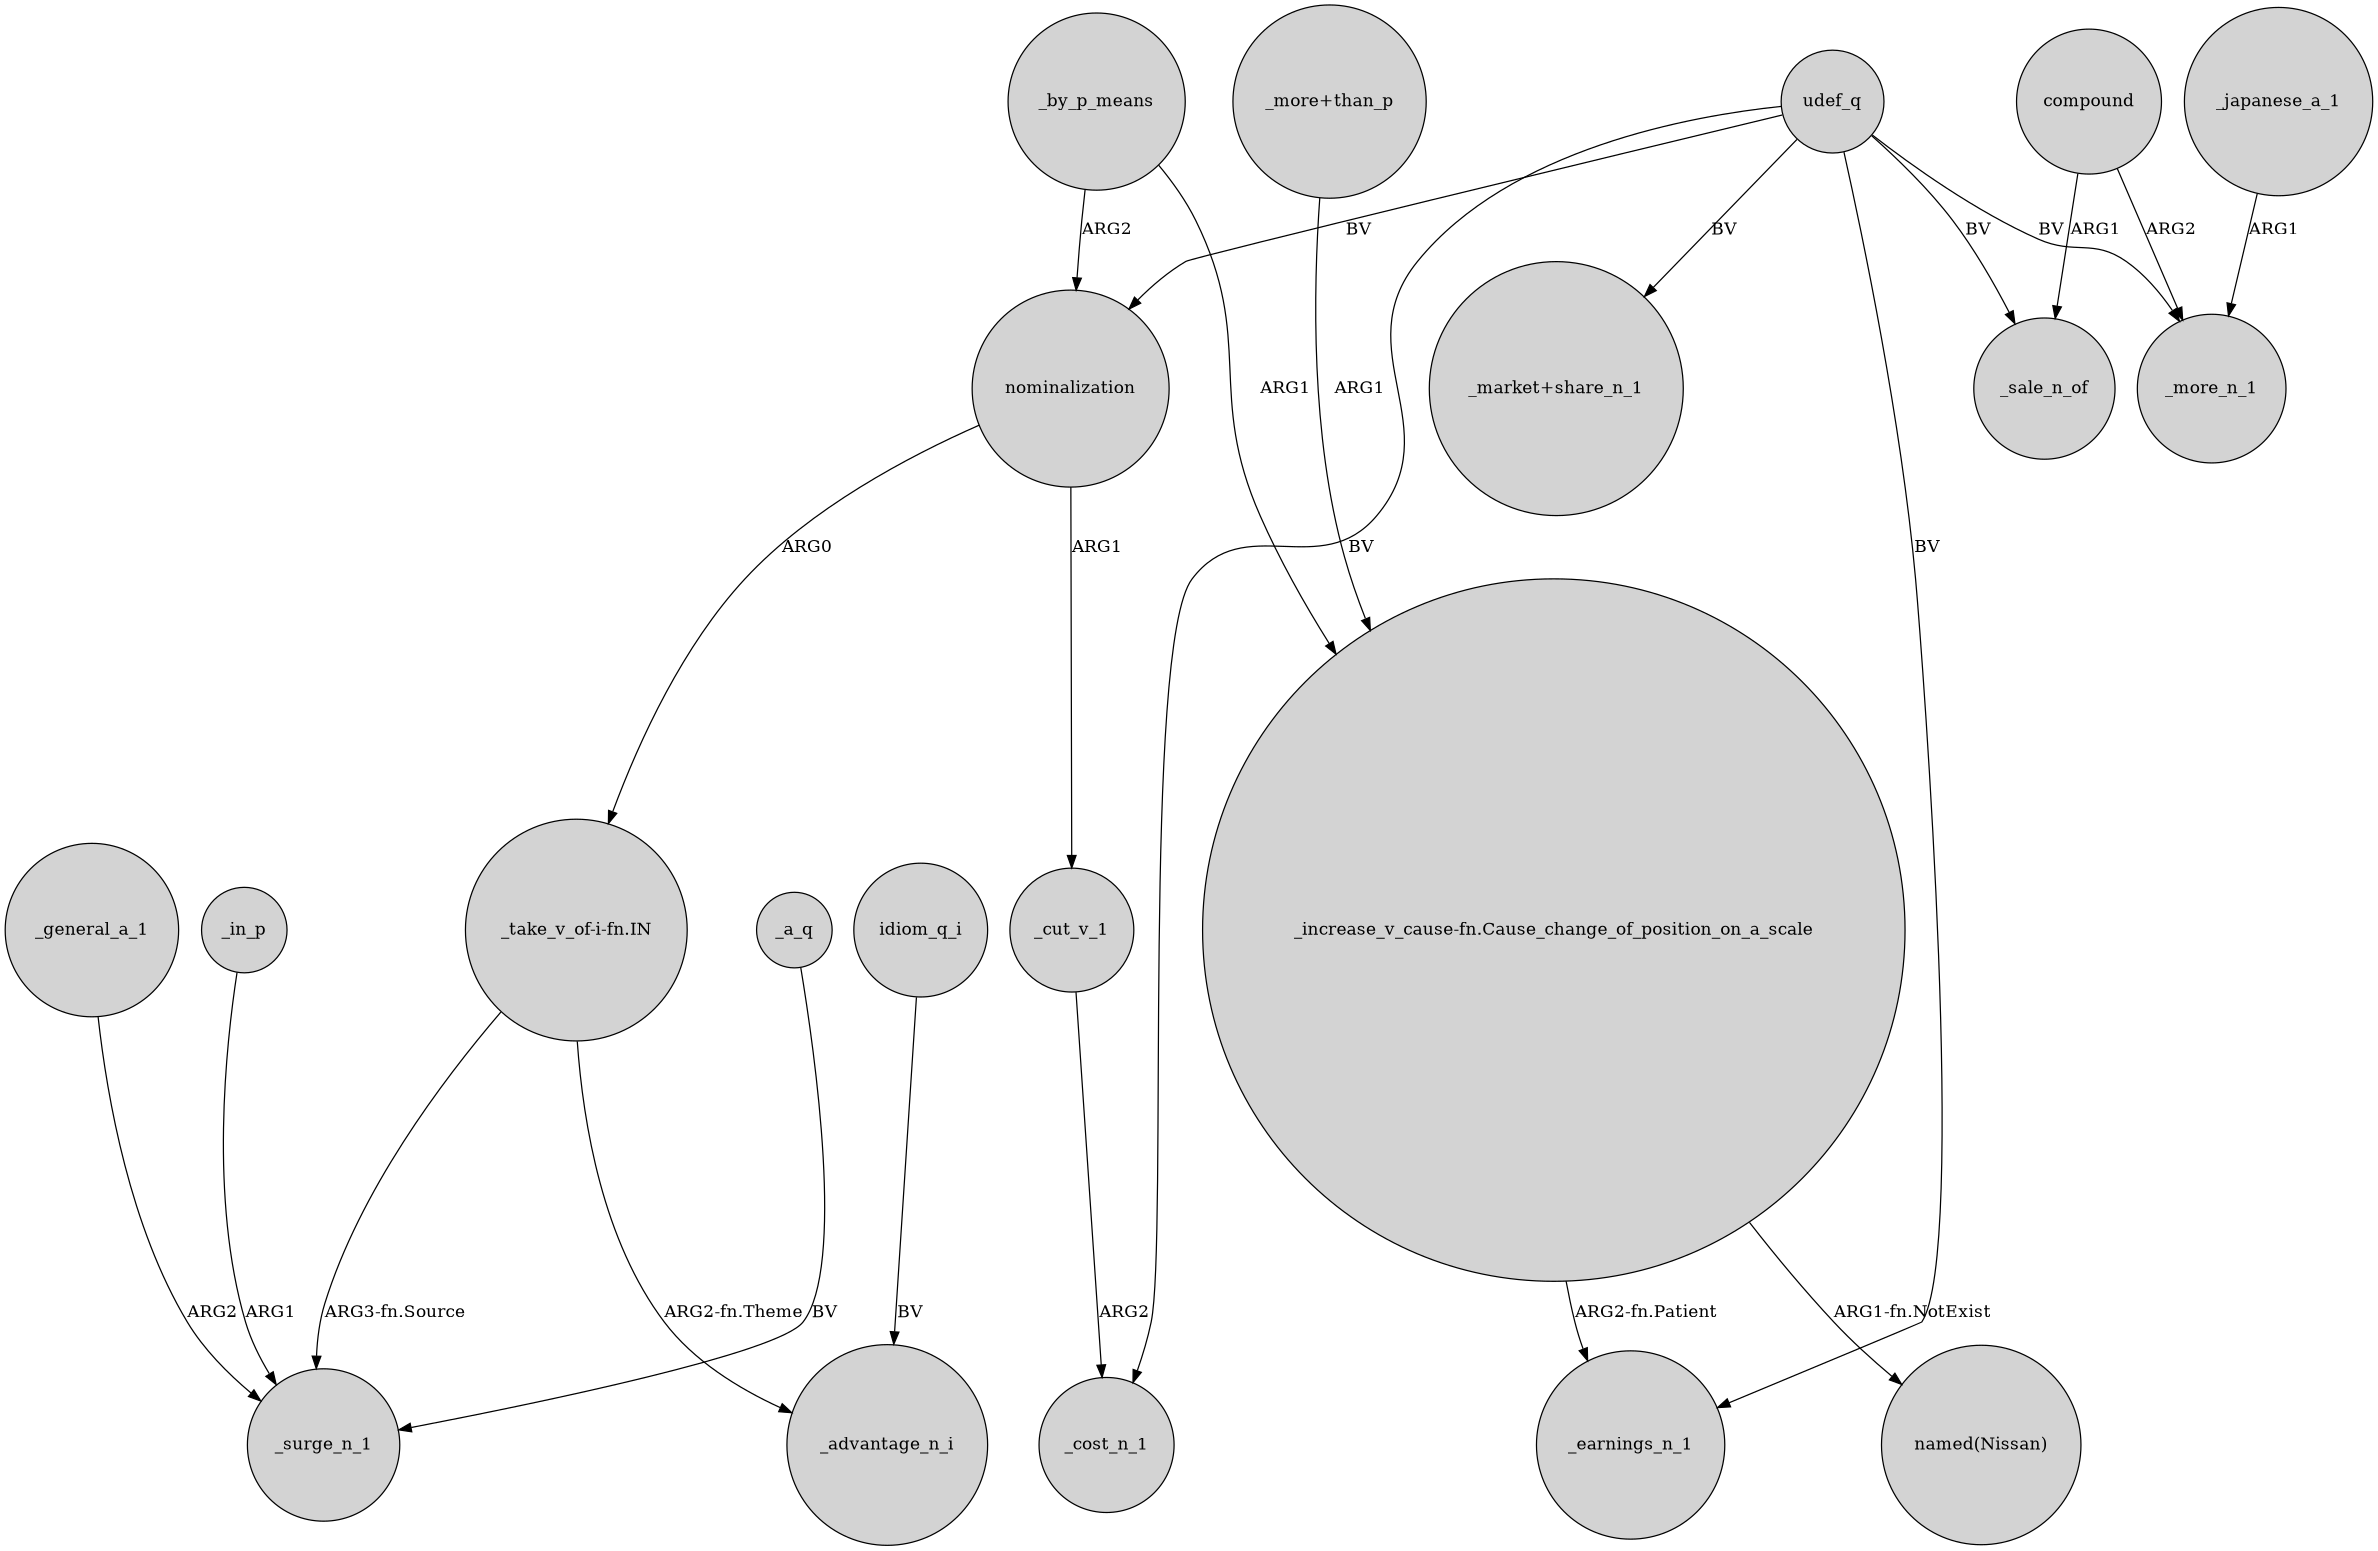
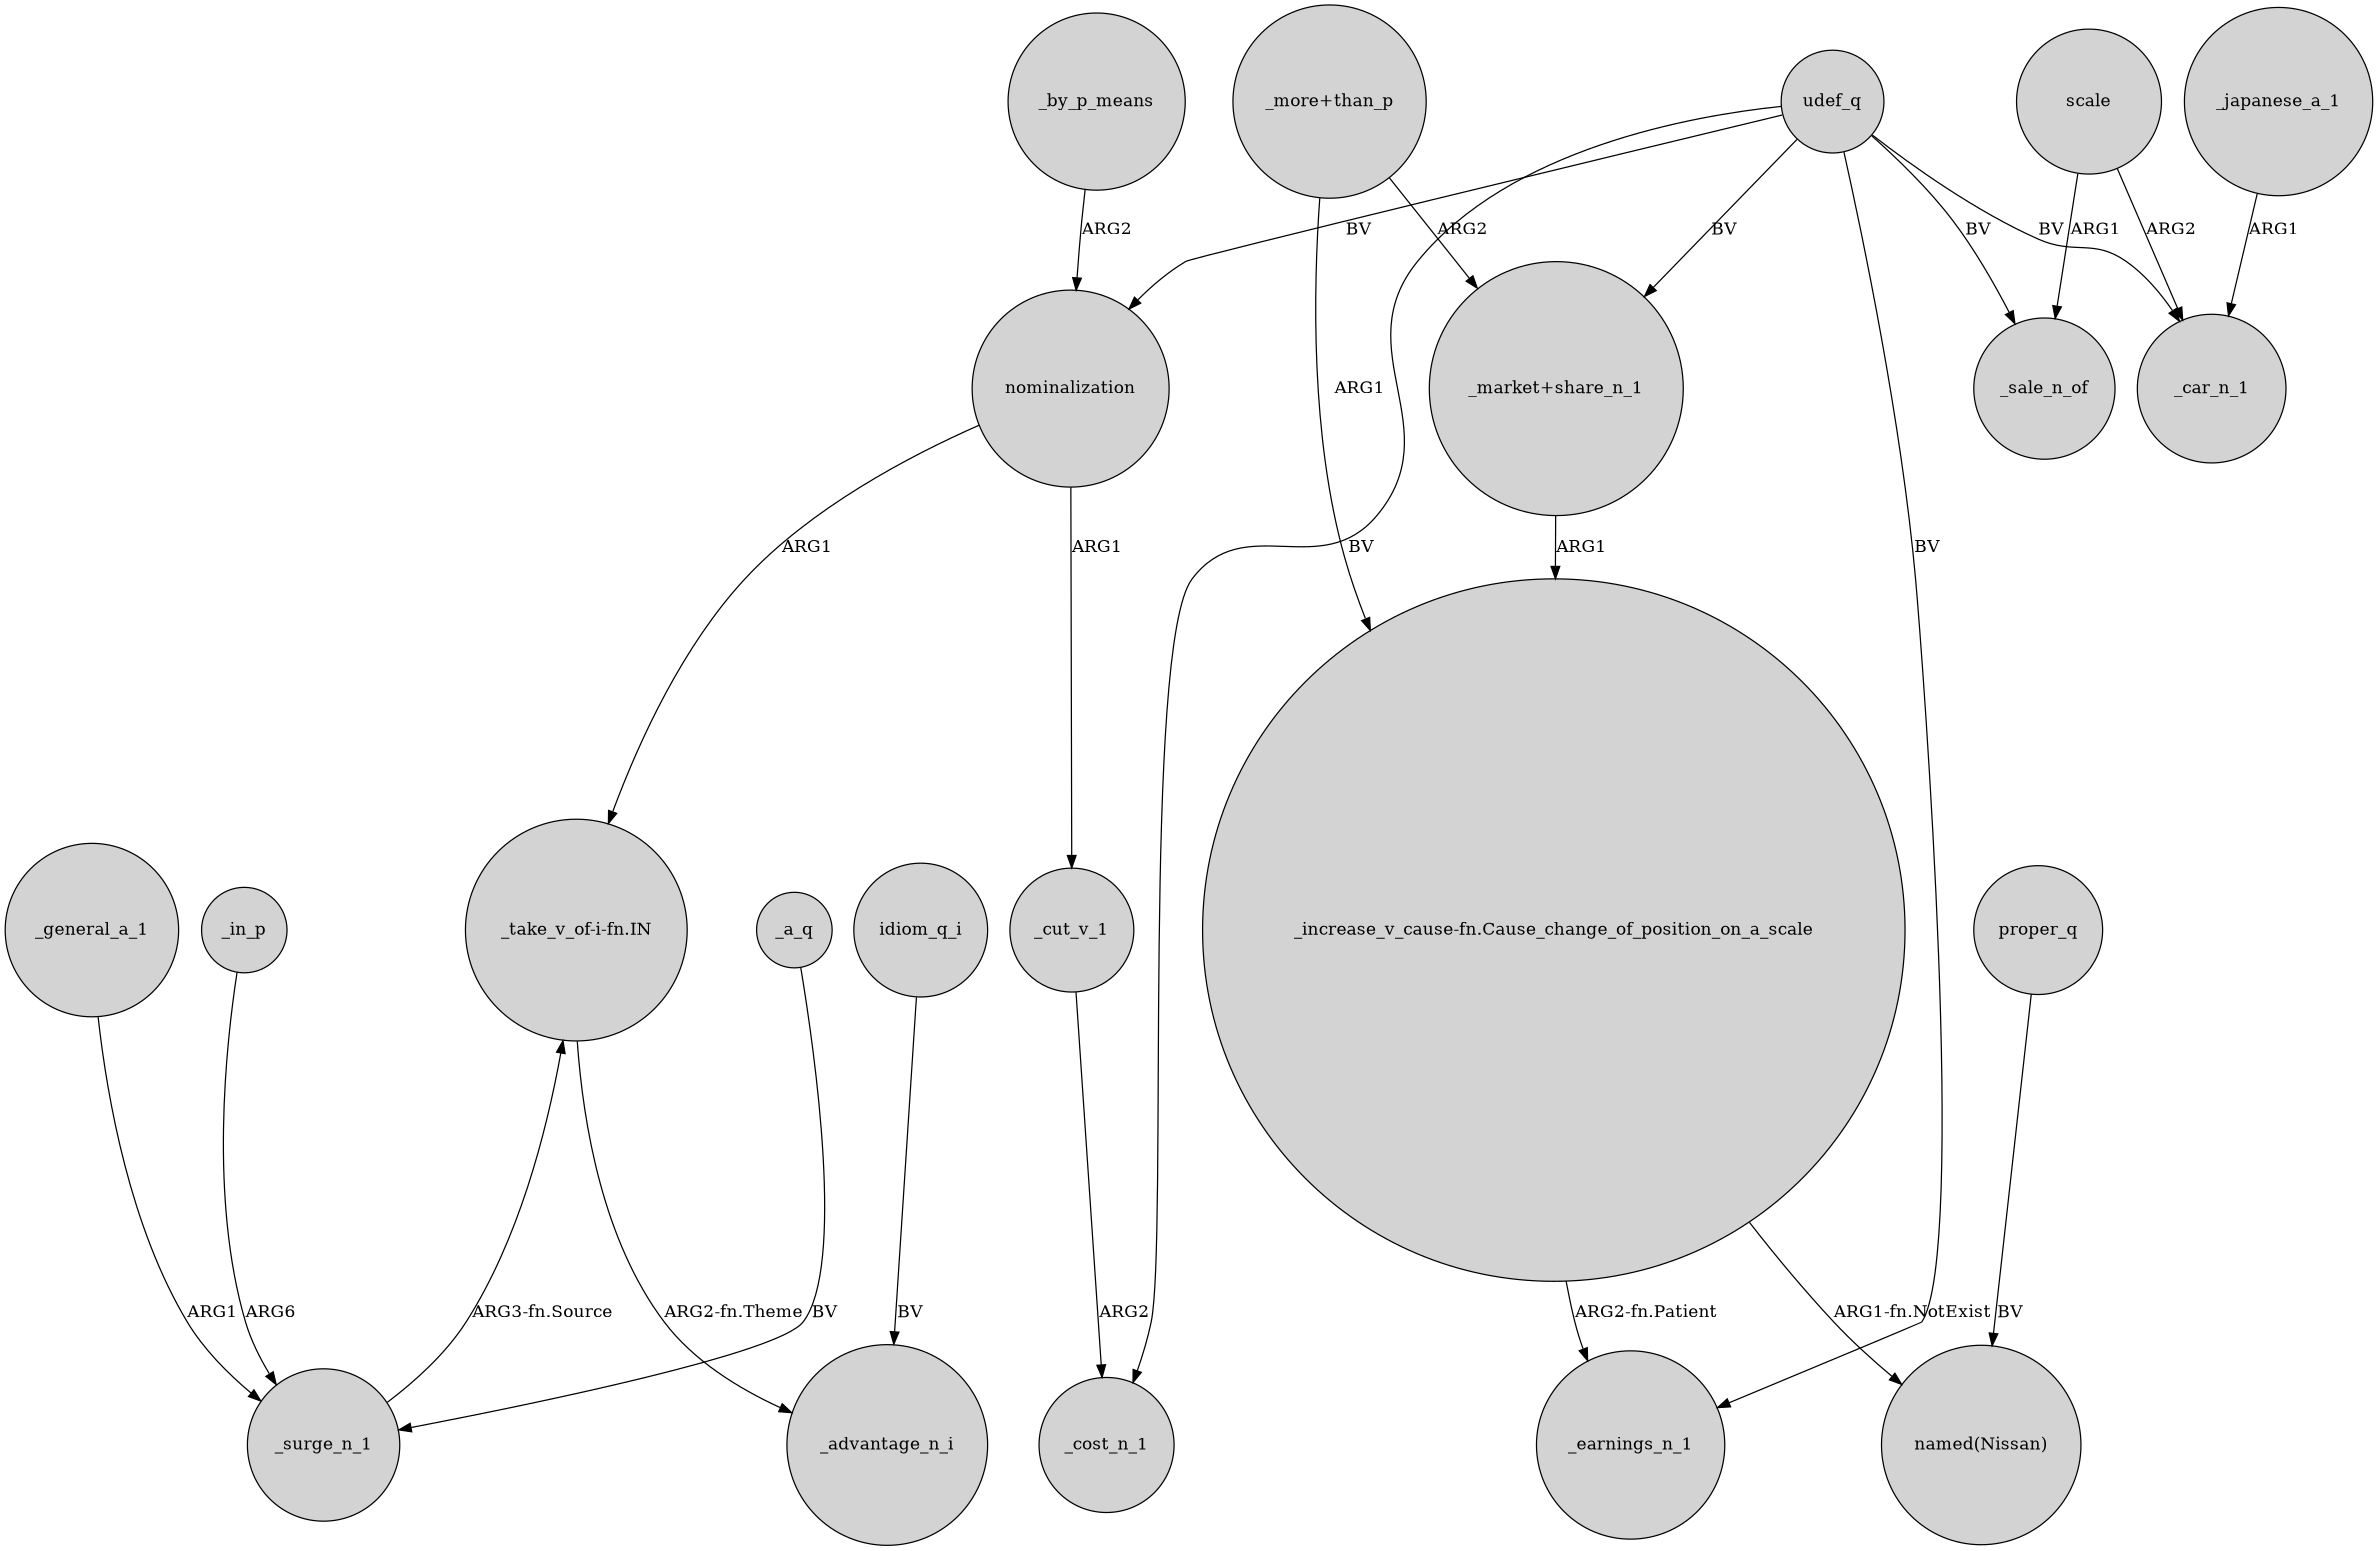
node "compound": label "compound" -> "scale"
edge "_more+than_p" -> "_market+share_n_1": added, label "ARG2"
node "_more_n_1": label "_more_n_1" -> "_car_n_1"
edge "_by_p_means" -> "_increase_v_cause-fn.Cause_change_of_position_on_a_scale": now "_market+share_n_1" -> "_increase_v_cause-fn.Cause_change_of_position_on_a_scale"
edge "nominalization" -> "_take_v_of-i-fn.IN": label "ARG0" -> "ARG1"
node "proper_q": added
edge "_take_v_of-i-fn.IN" -> "_surge_n_1": reversed
edge "_general_a_1" -> "_surge_n_1": label "ARG2" -> "ARG1"
edge "_in_p" -> "_surge_n_1": label "ARG1" -> "ARG6"
